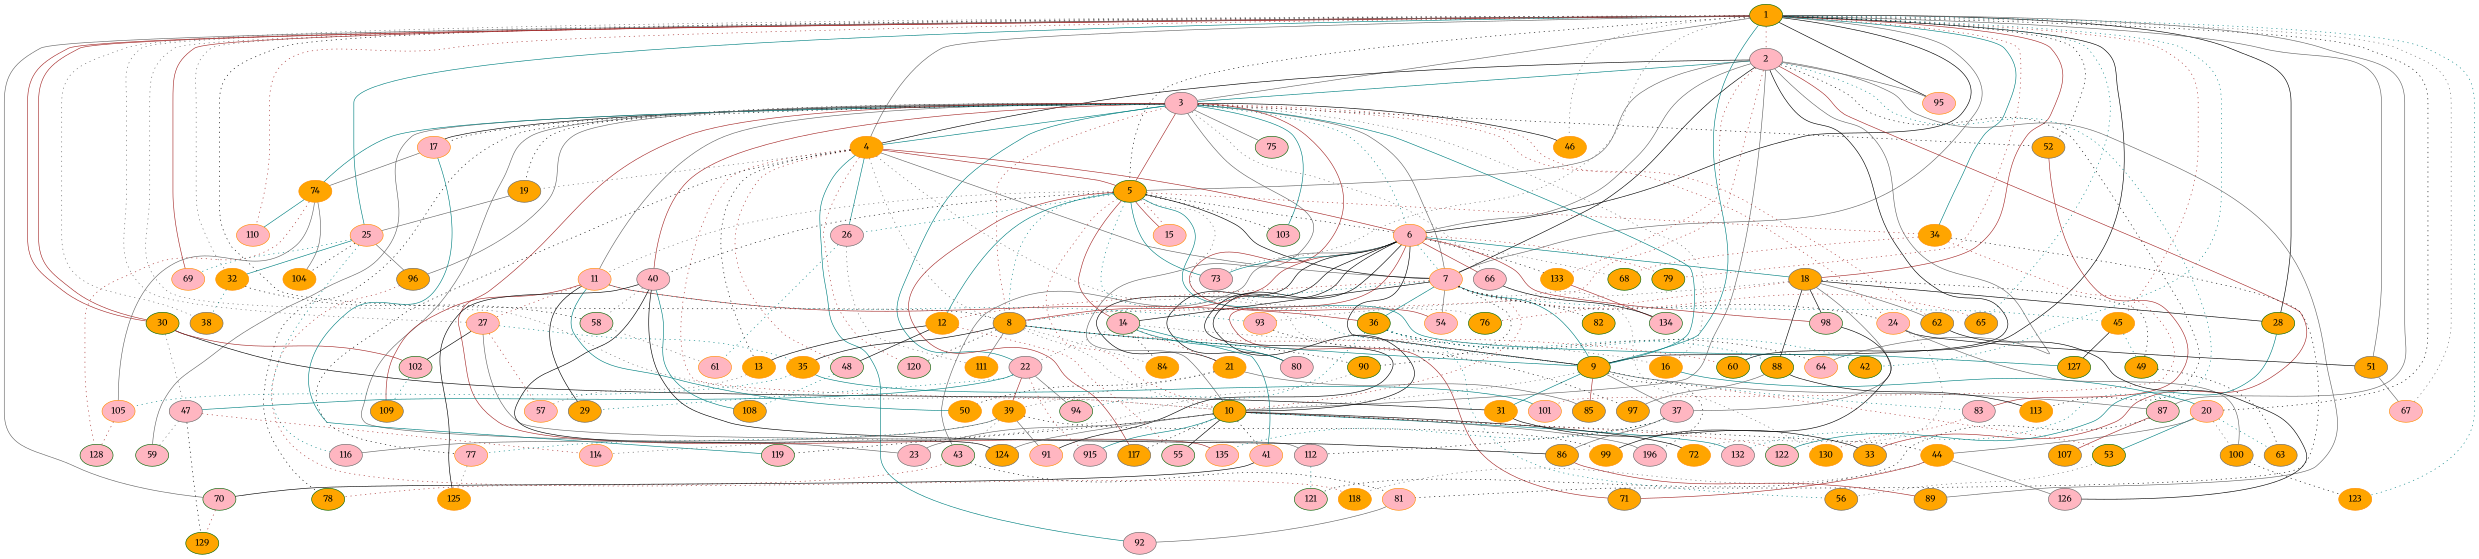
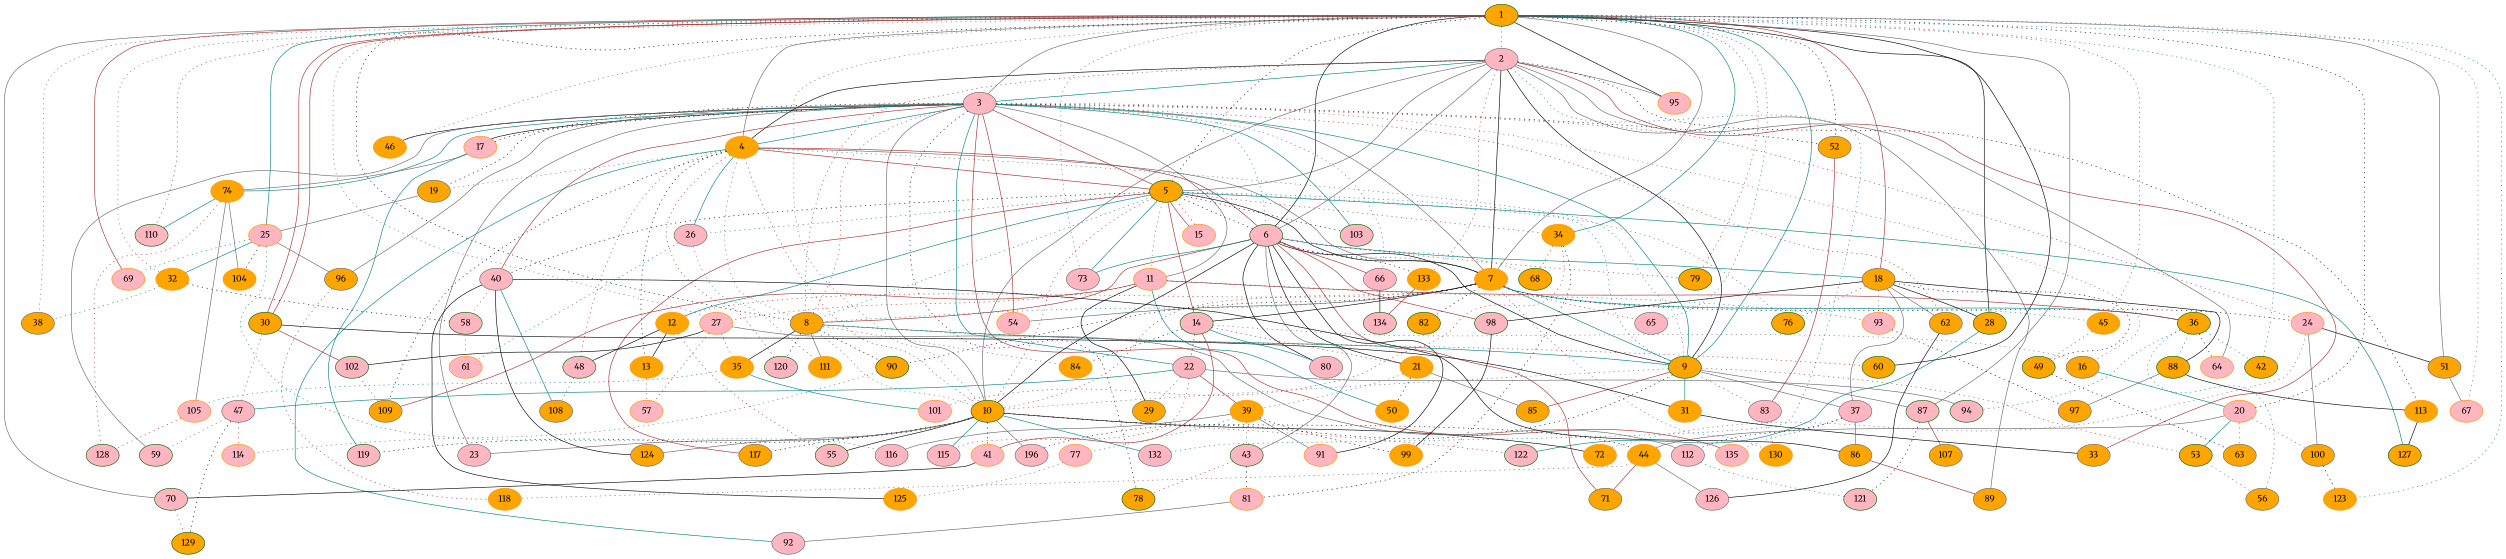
node "75": removed
node "110": color darkorange -> darkgreen
node "6": color darkorange -> darkgreen
edge "4" -- "77": now "4" -- "109"
node "7": fillcolor lightpink -> orange
node "65": fillcolor orange -> lightpink
edge "45" -- "127": now "113" -- "127"
edge "14" -- "22": color gray40 -> black
edge "14" -- "41": color teal -> brown
node "16": color darkorange -> gray40
node "915": label "915" -> "115"
